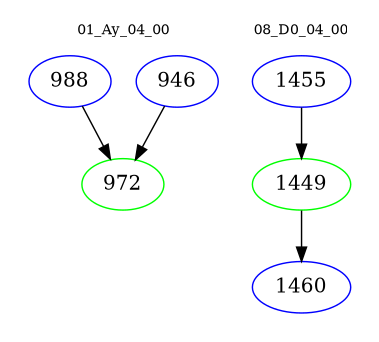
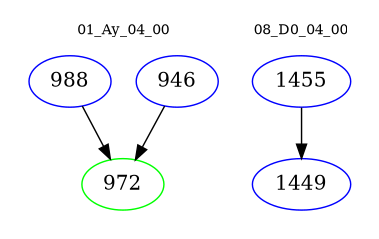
node "1449": color green -> blue
node "1460": removed
